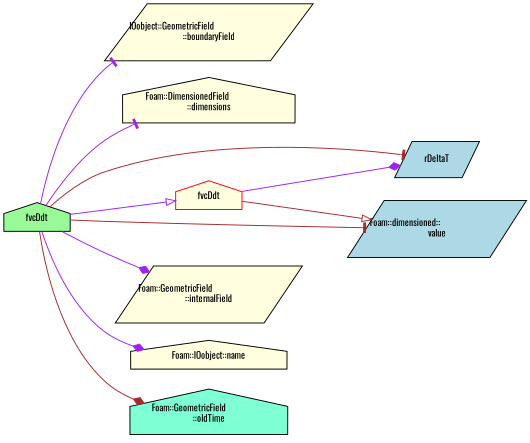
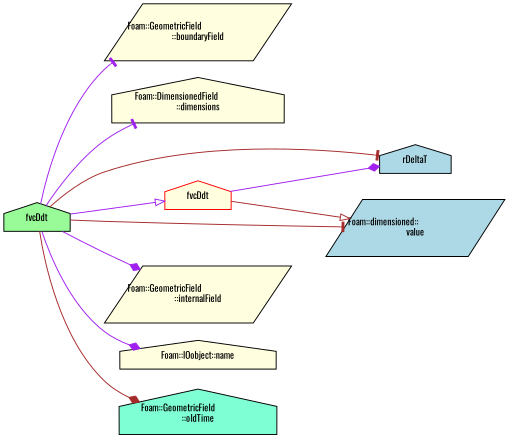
node "IOobject::GeometricField ::boundaryField": label "IOobject::GeometricField ::boundaryField" -> "Foam::GeometricField ::boundaryField"
node "rDeltaT": shape parallelogram -> house
